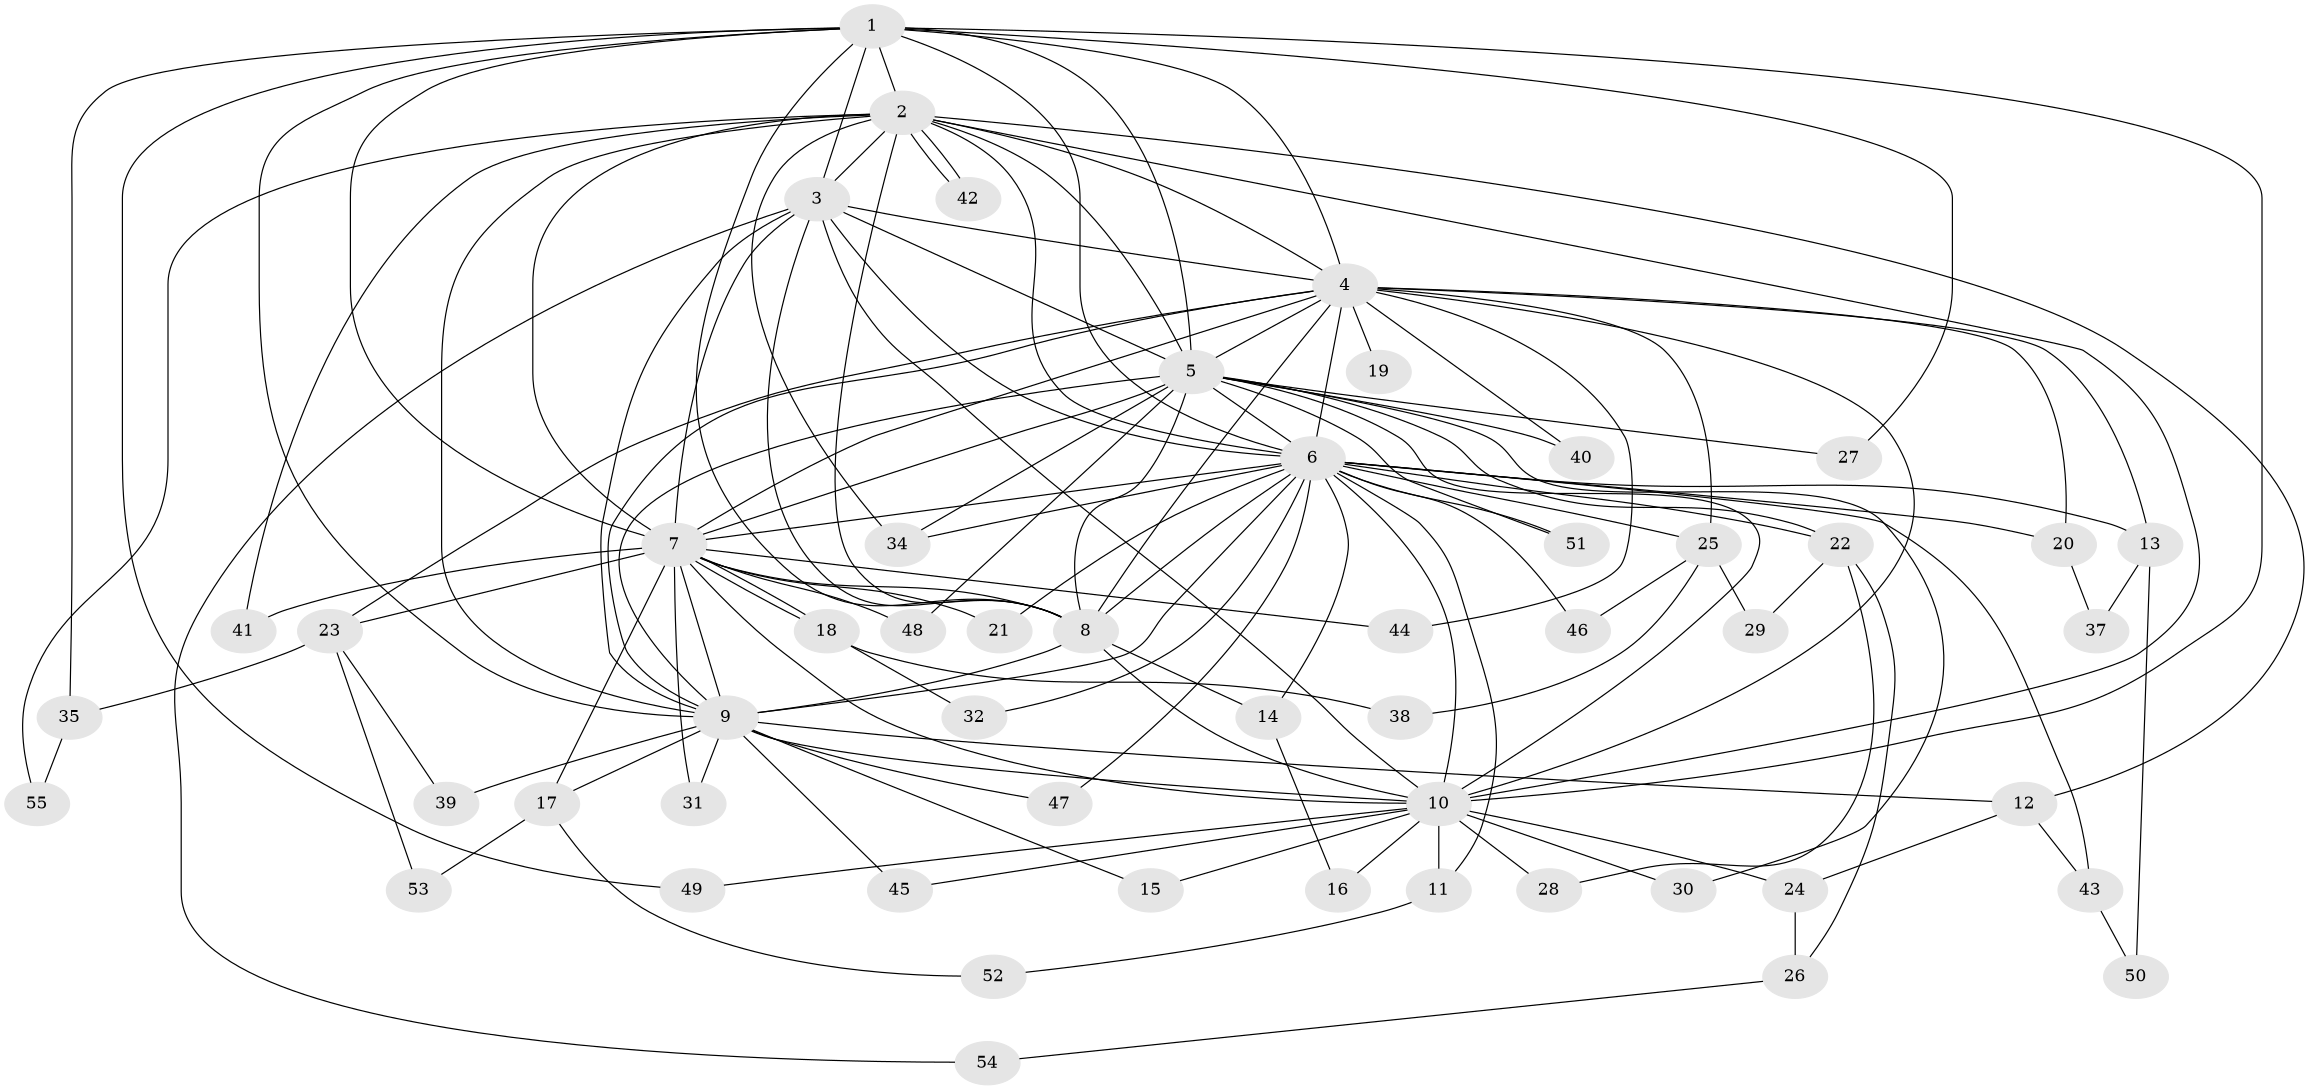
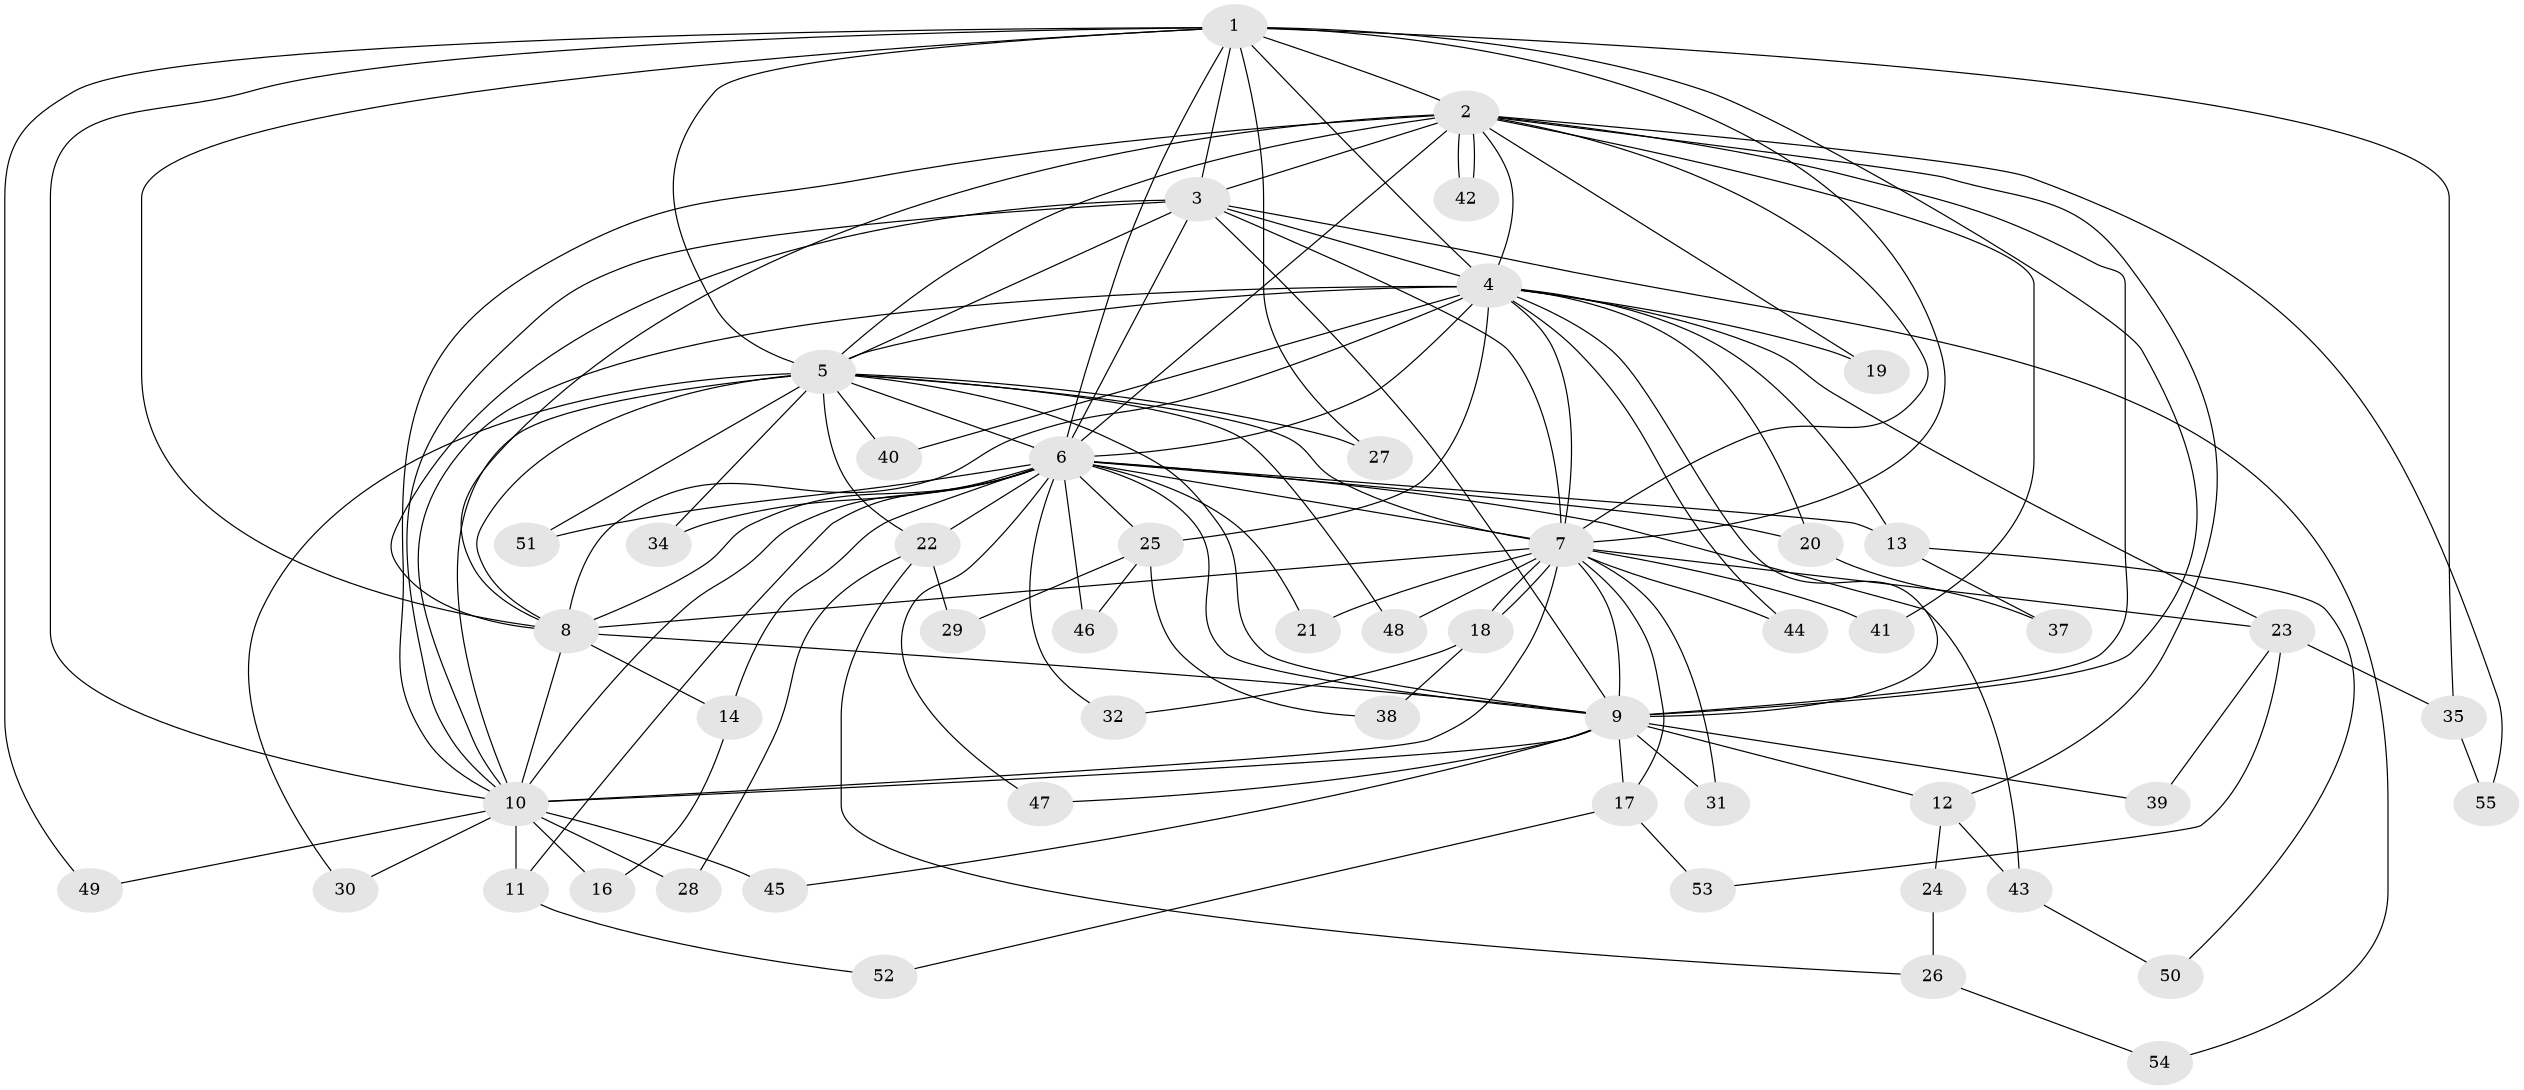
edge "2" -- "34": now "2" -- "19"
edge "10" -- "24": removed
node "15": removed
